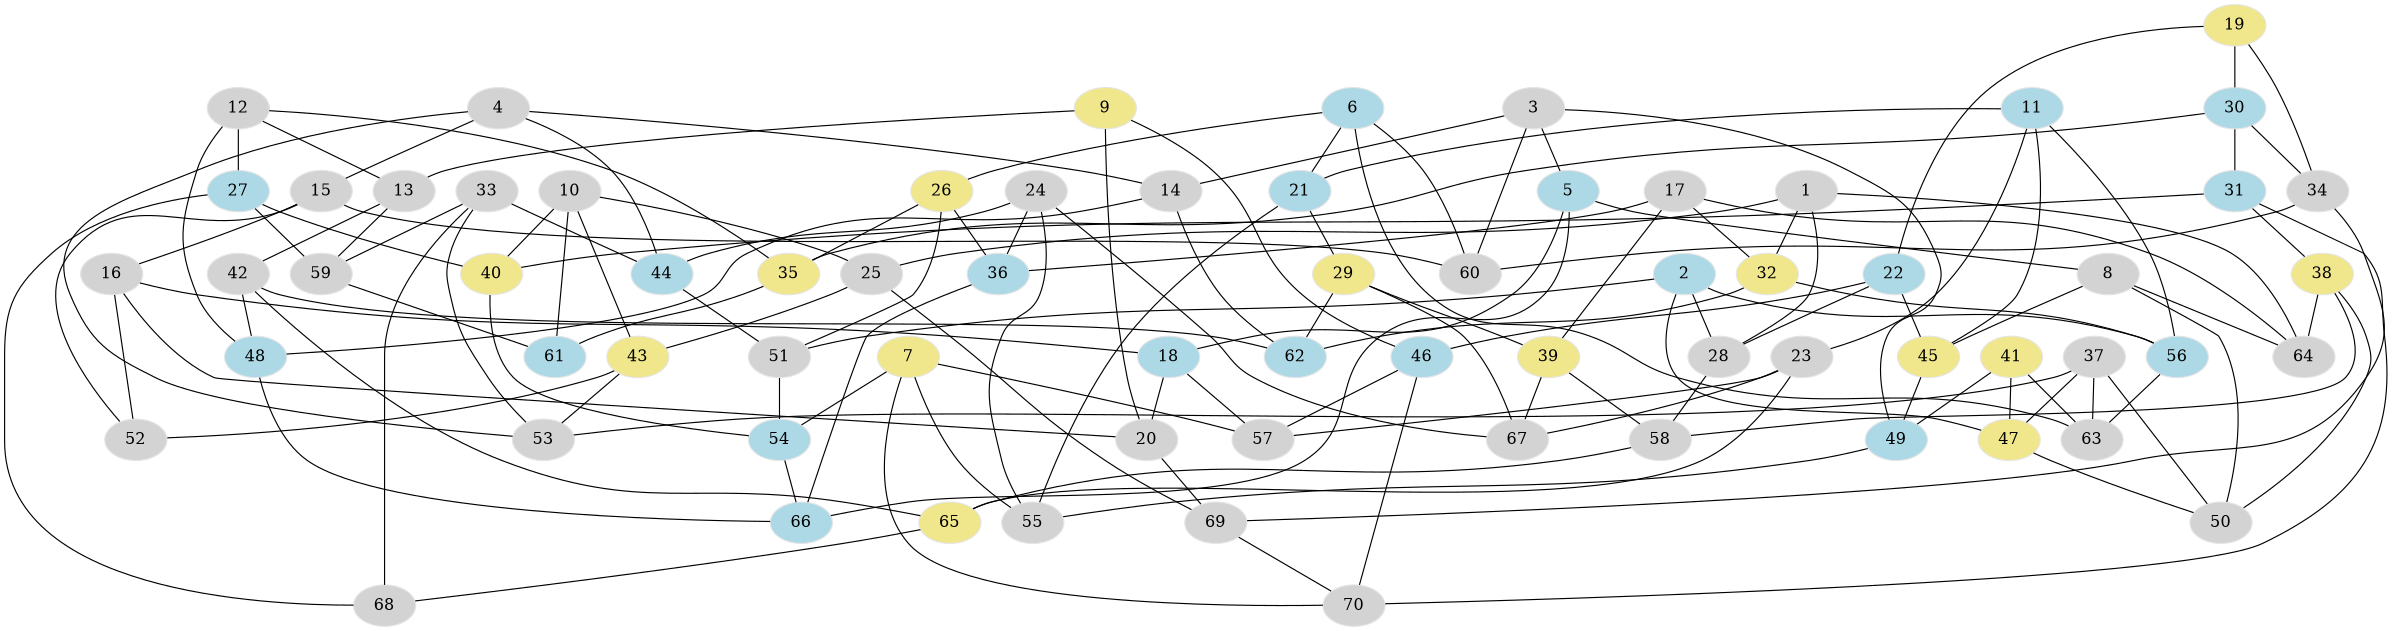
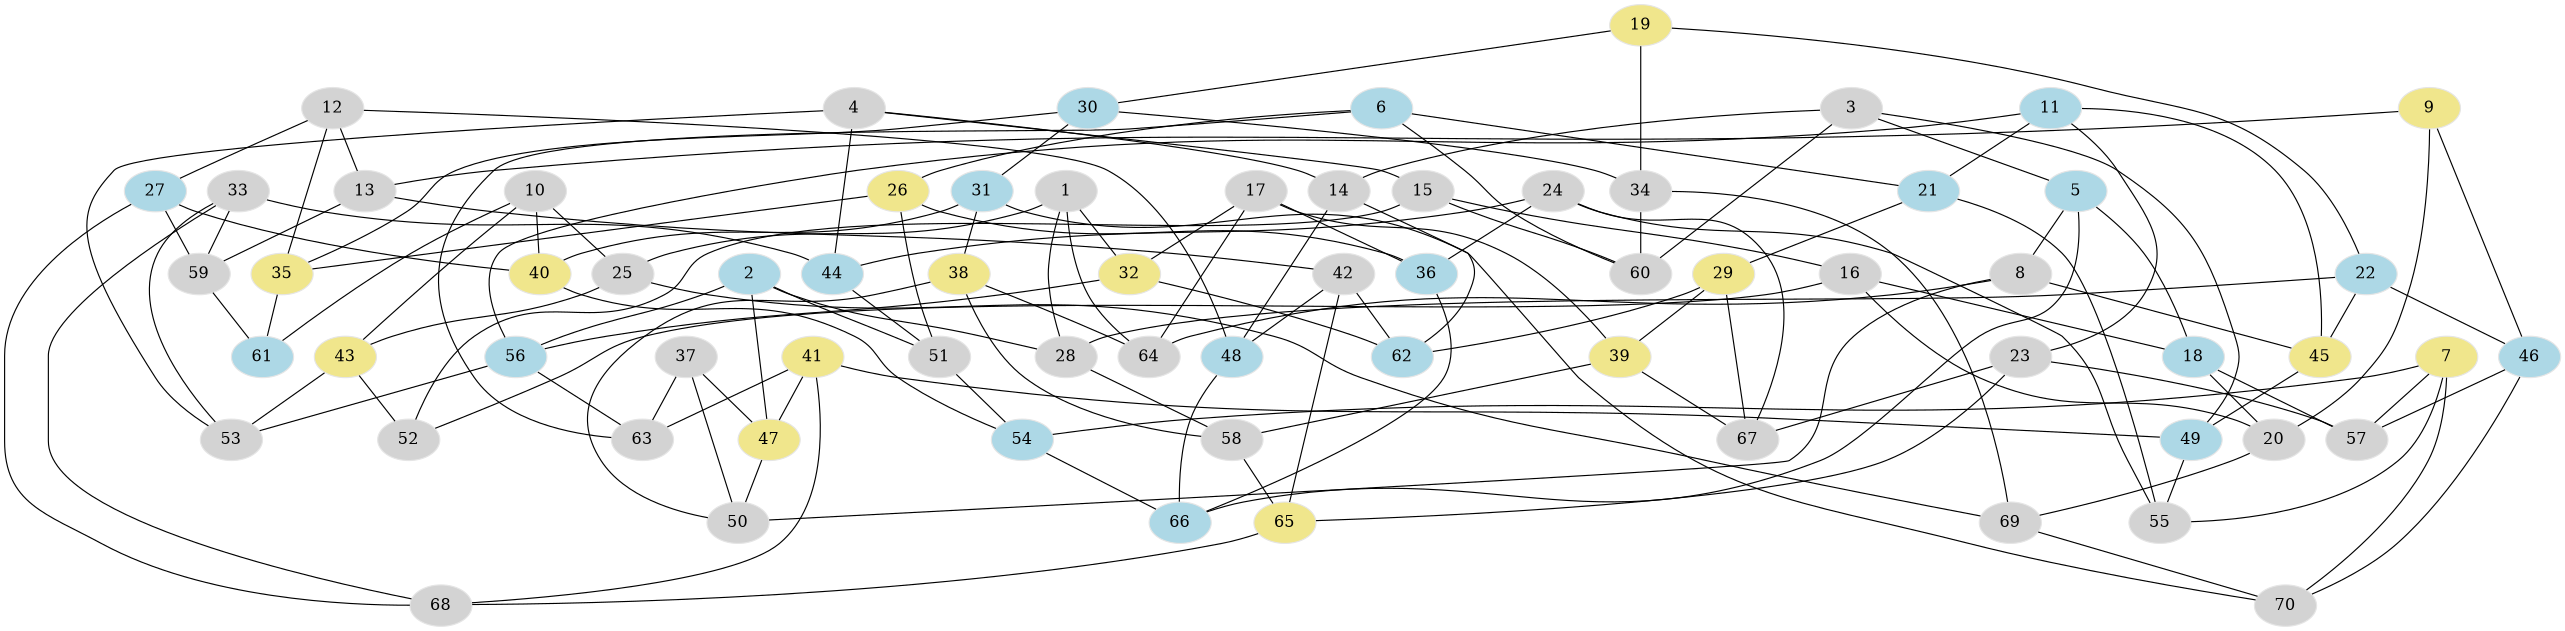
edge "37" -- "53": now "56" -- "53"
edge "41" -- "68": added
